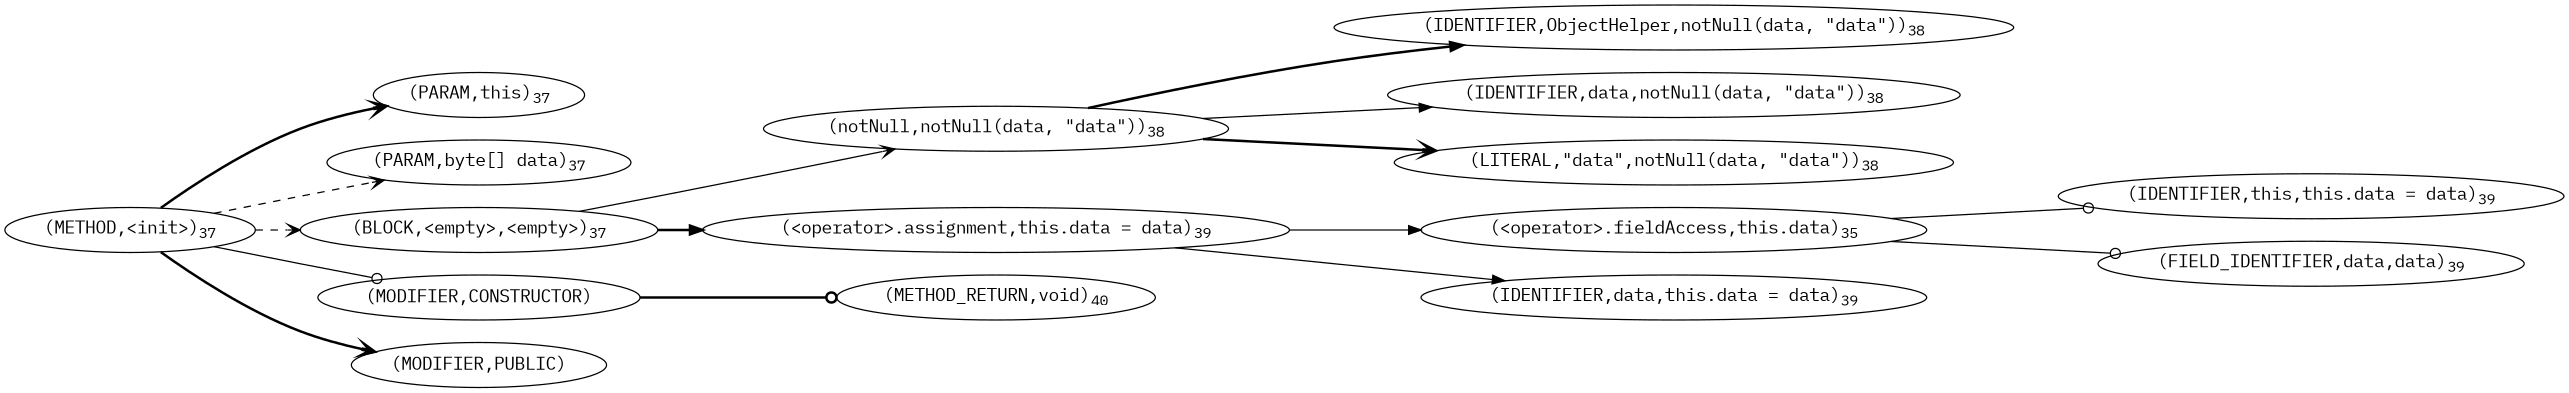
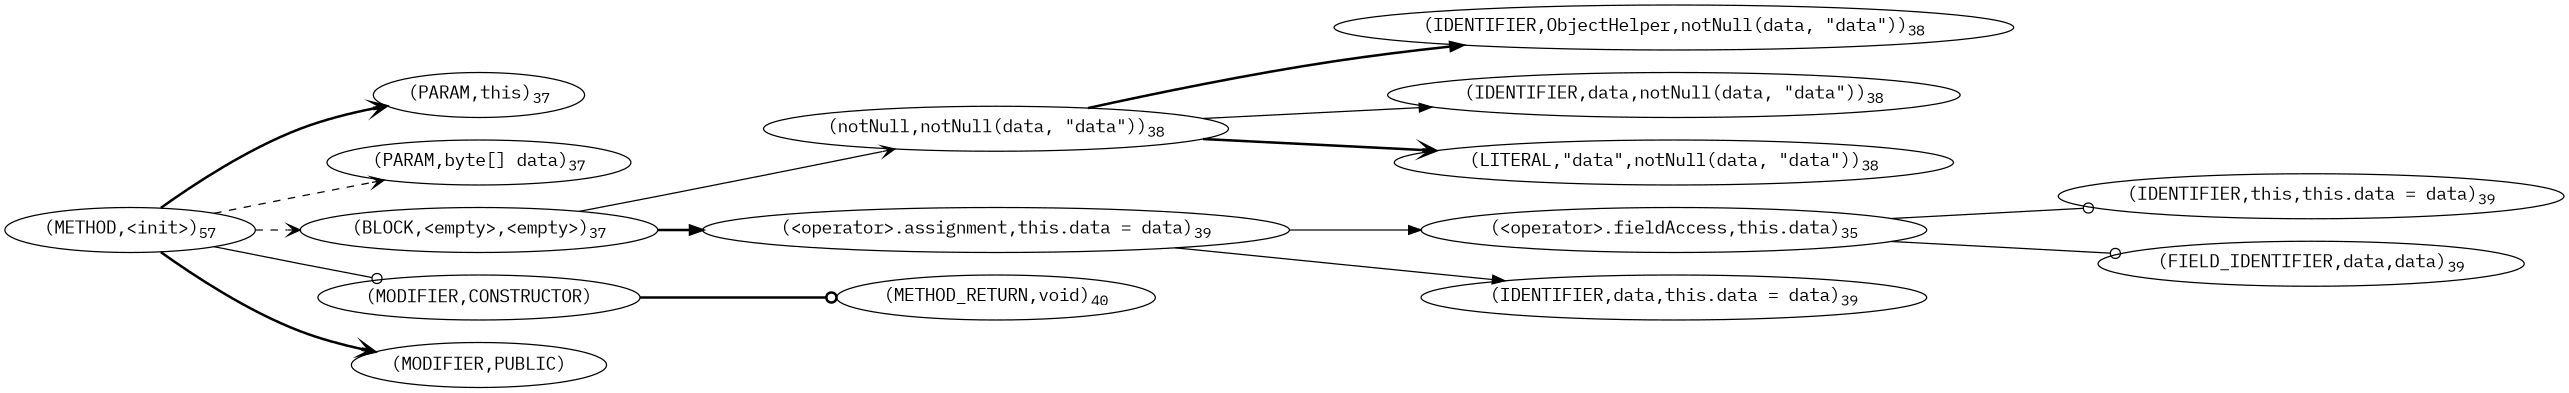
node "(METHOD,<init>)": text "37" -> "57"
